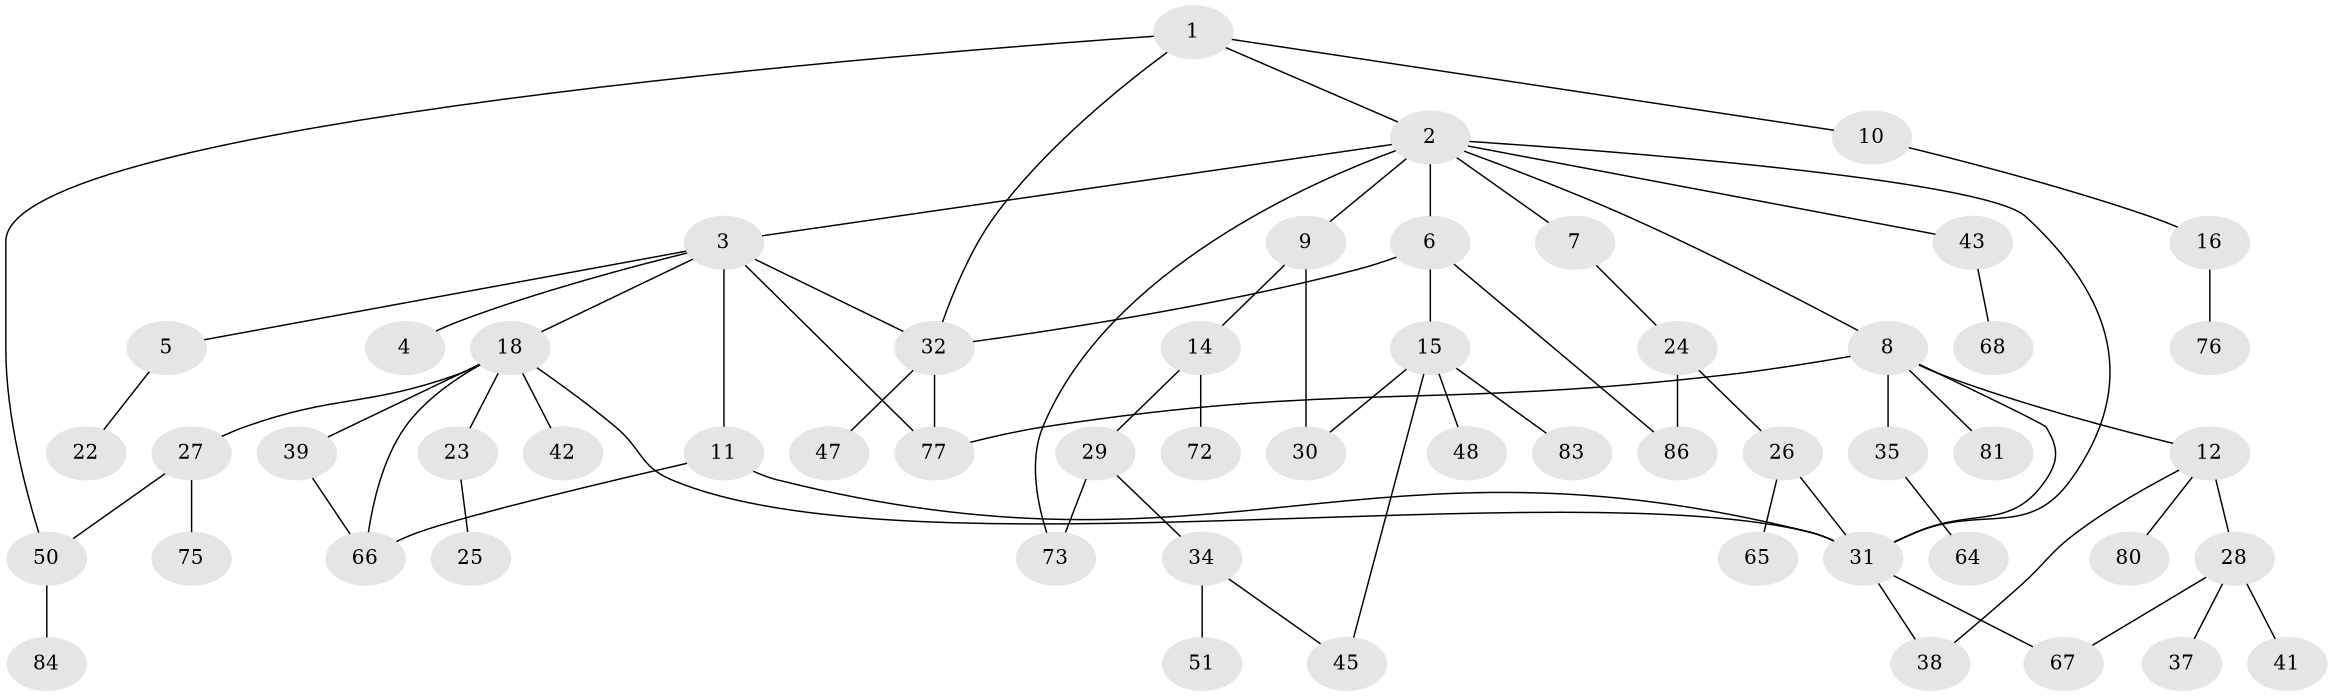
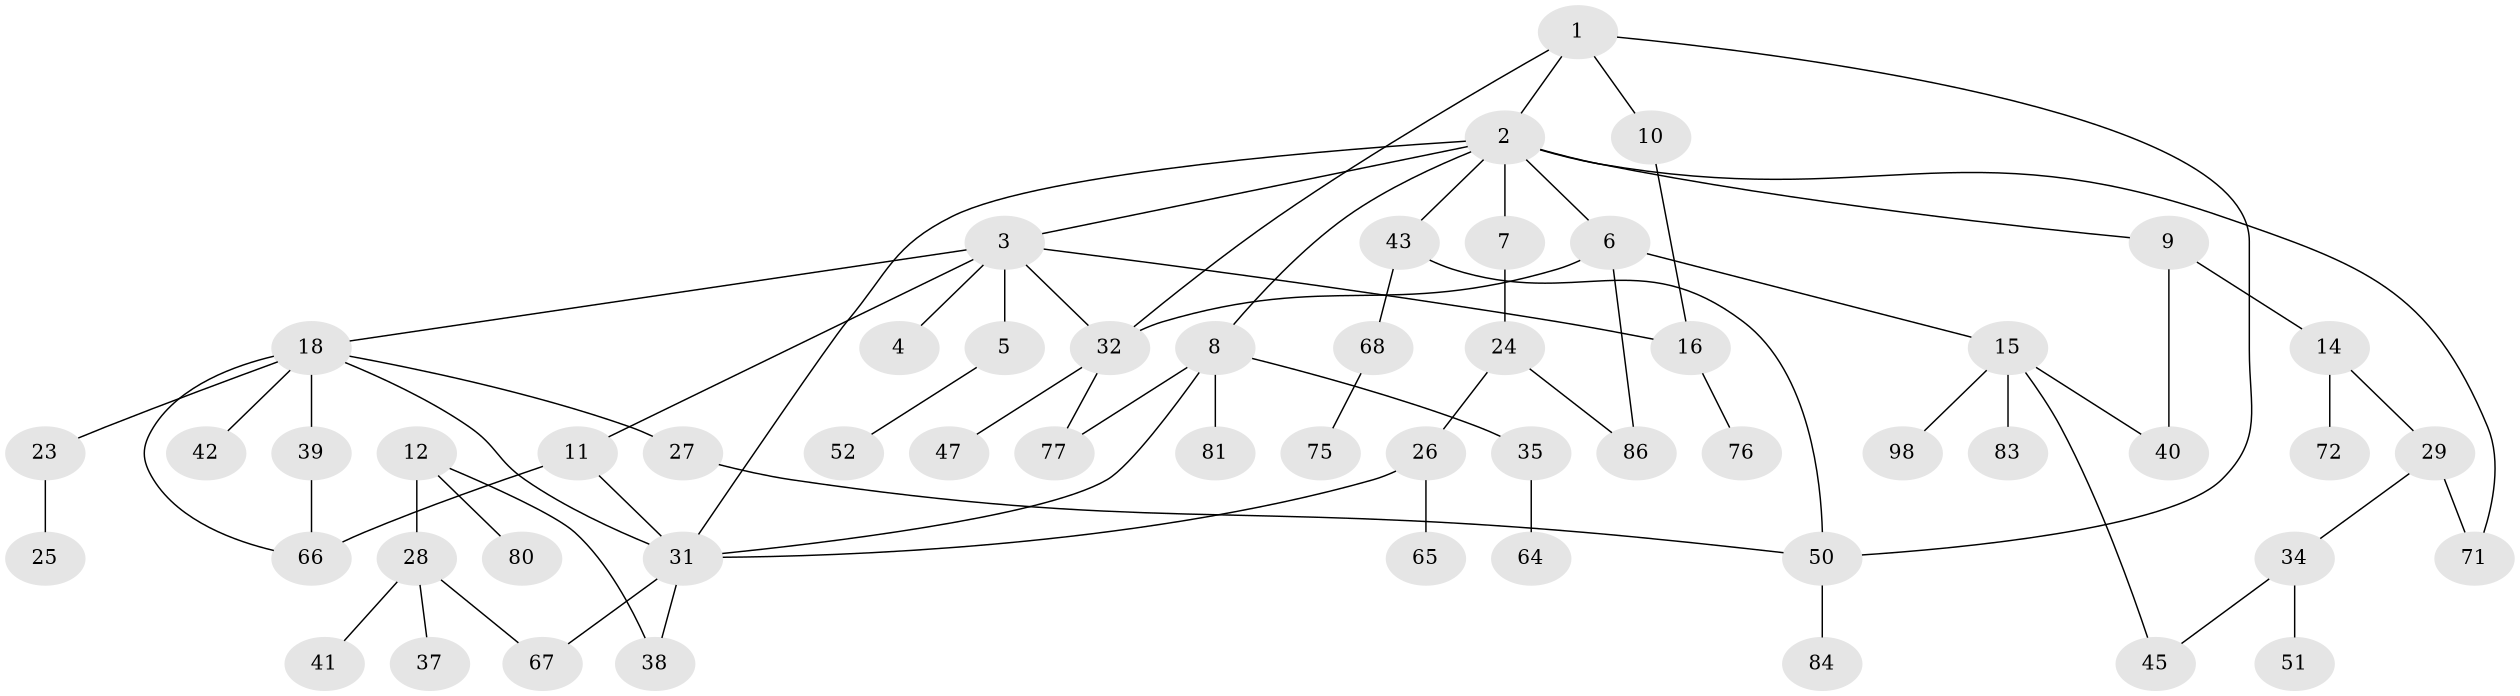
edge "43" -- "50": added
edge "3" -- "77": now "3" -- "16"
edge "8" -- "12": removed
node "22": label "22" -> "52"
node "30": label "30" -> "40"
node "48": label "48" -> "98"
edge "27" -- "75": now "68" -- "75"
node "73": label "73" -> "71"
